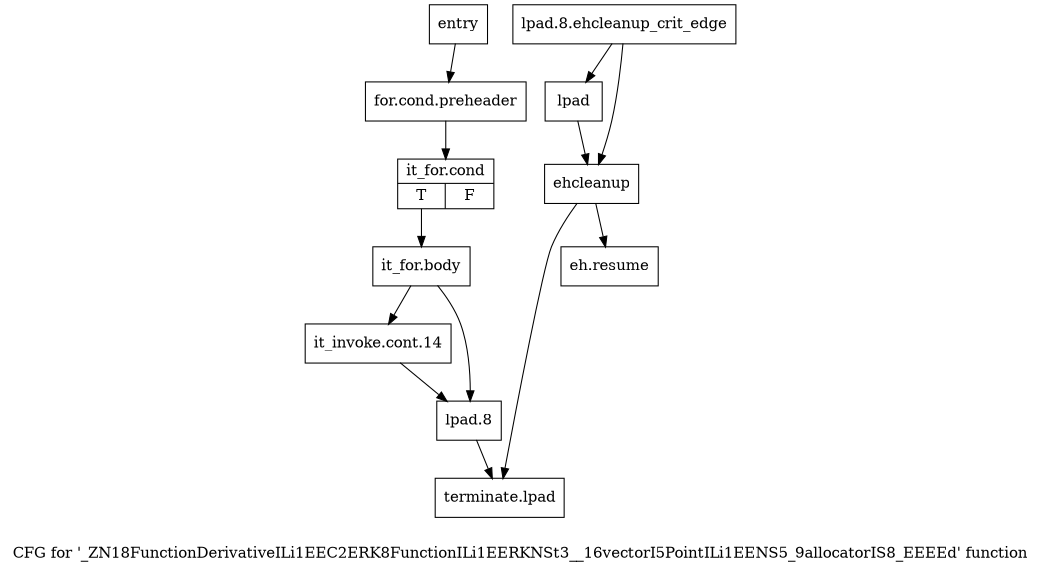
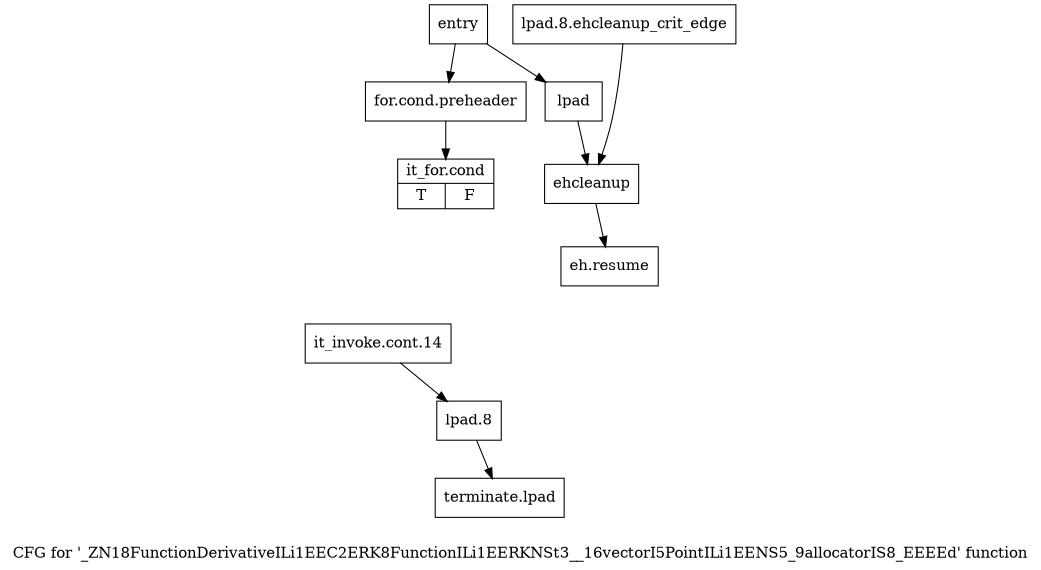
edge "lpad.8.ehcleanup_crit_edge" -> "lpad": now "entry" -> "lpad"
node "it_for.body": removed
edge "ehcleanup" -> "terminate.lpad": removed
